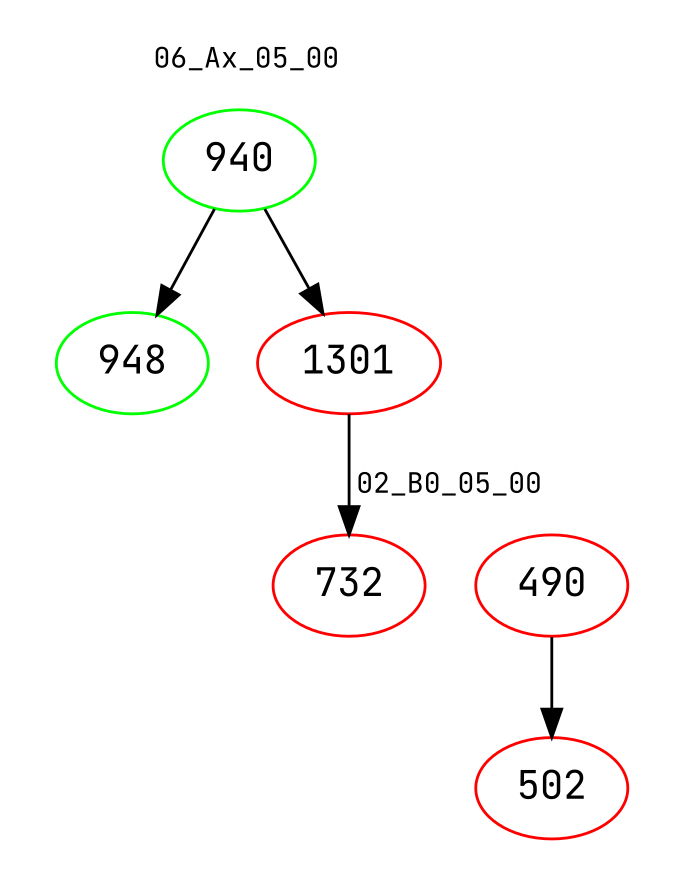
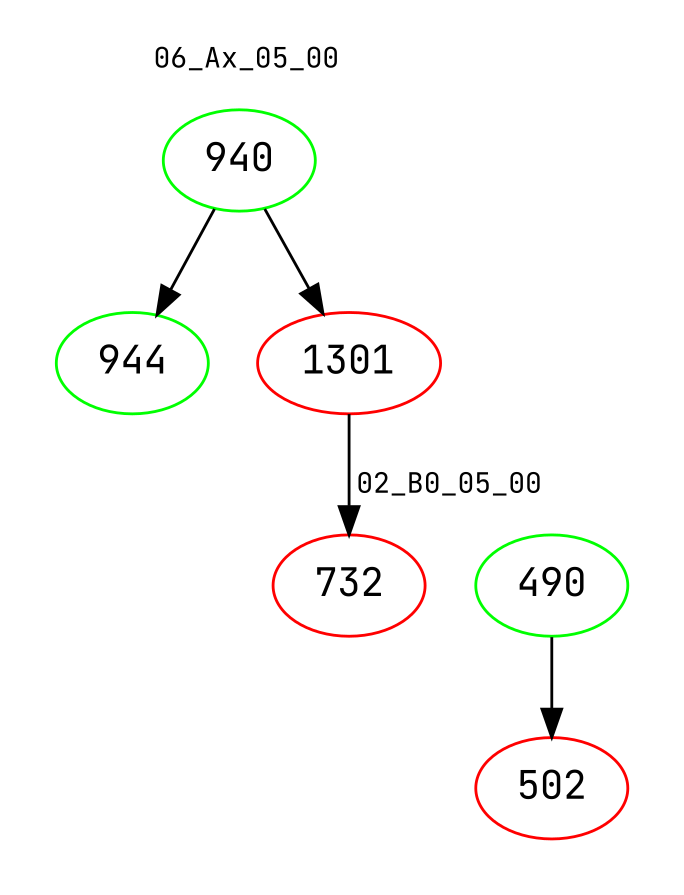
node "948": label "948" -> "944"
node "490": color red -> green
